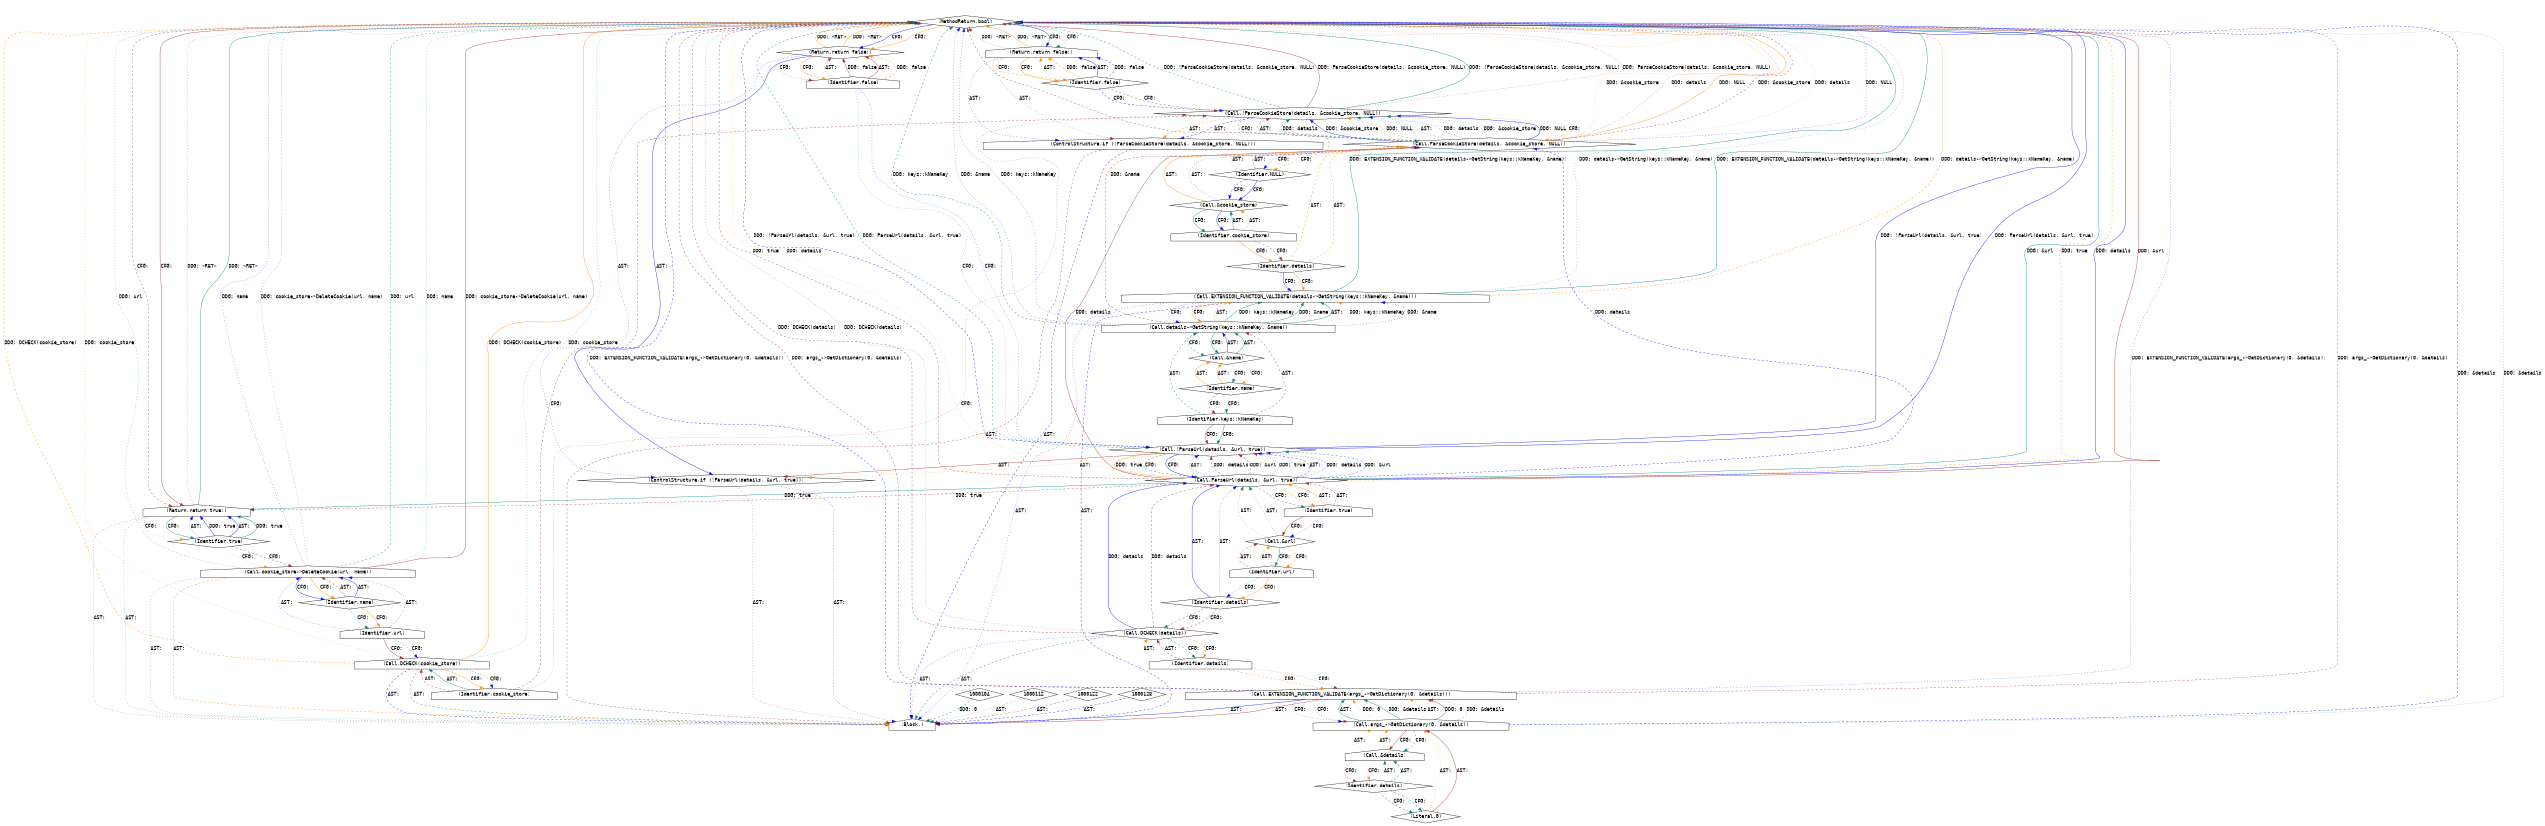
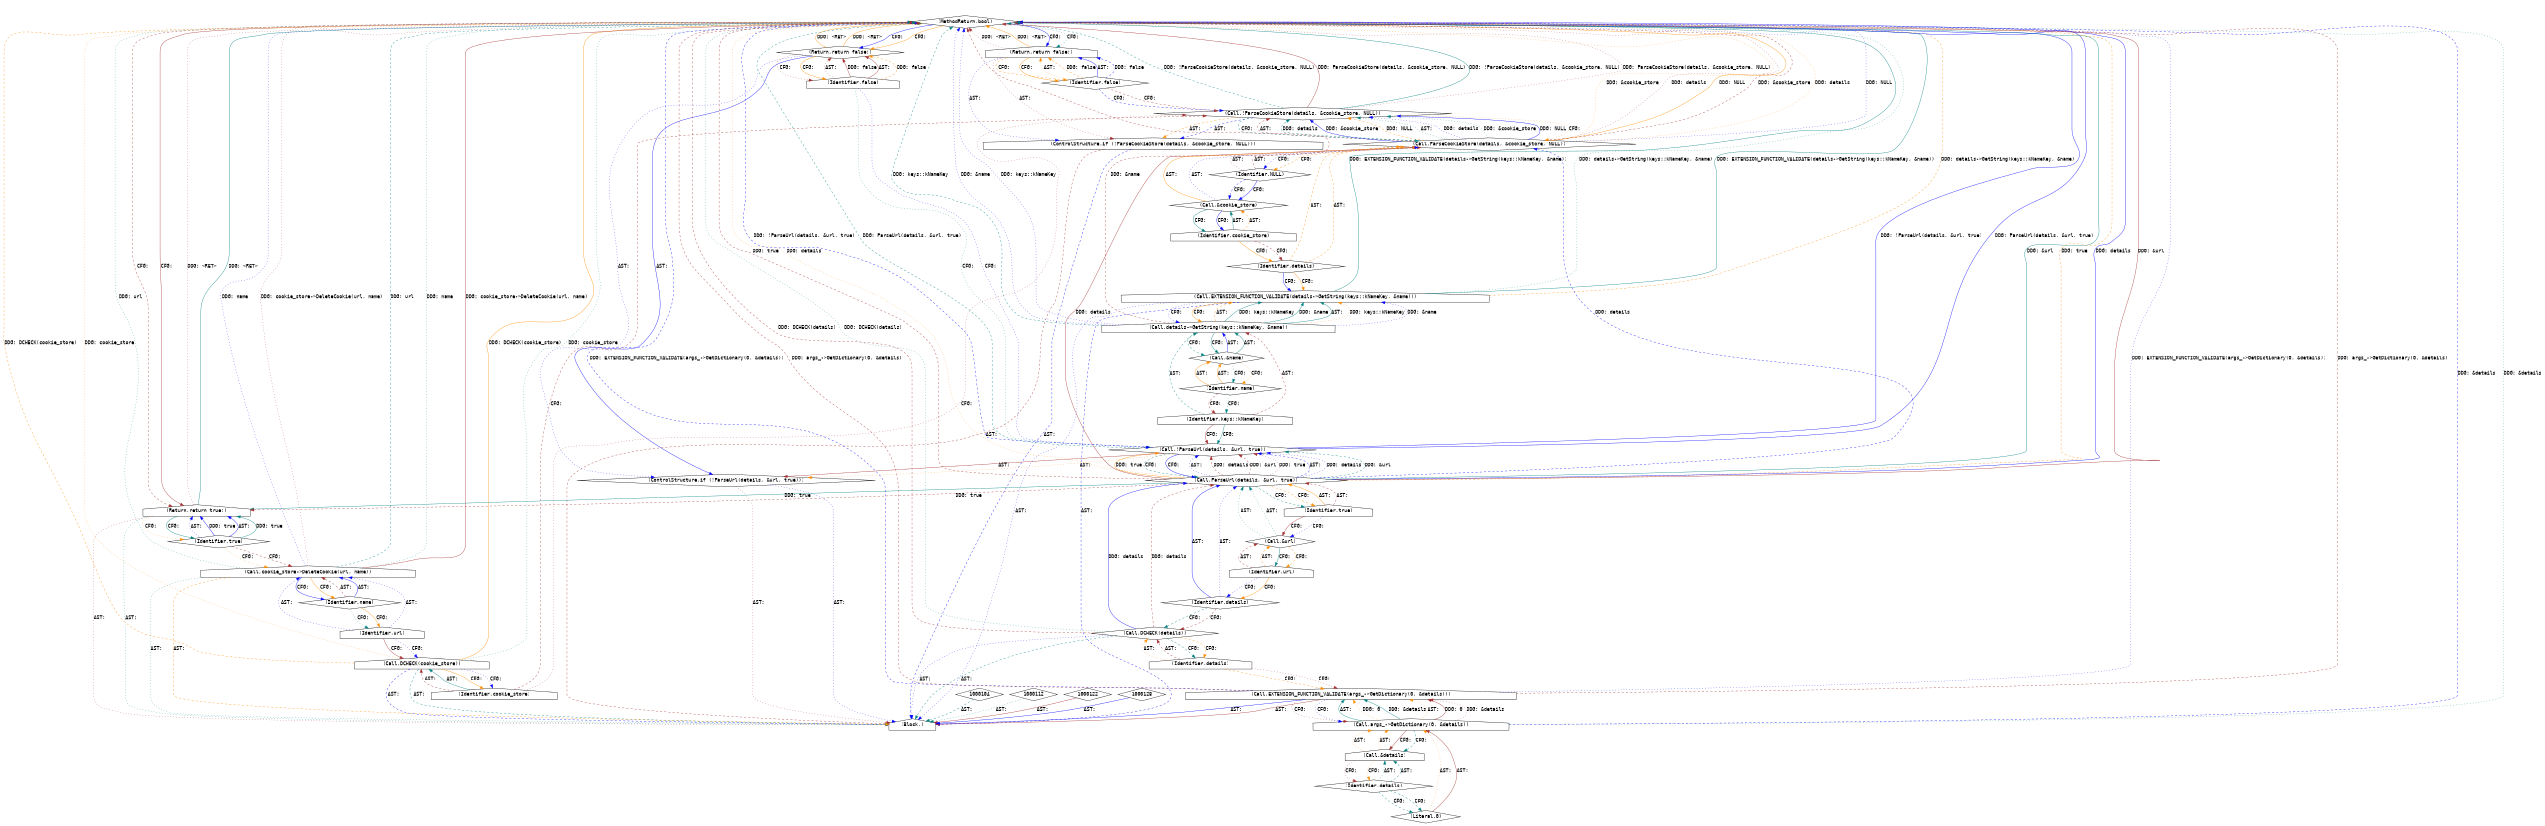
edge "1000104" -> "(Block,)": label "DDG: 0" -> "AST: "
edge "1000122" -> "(Block,)": style dashed -> solid
edge "1000128" -> "(Block,)": style dashed -> solid
